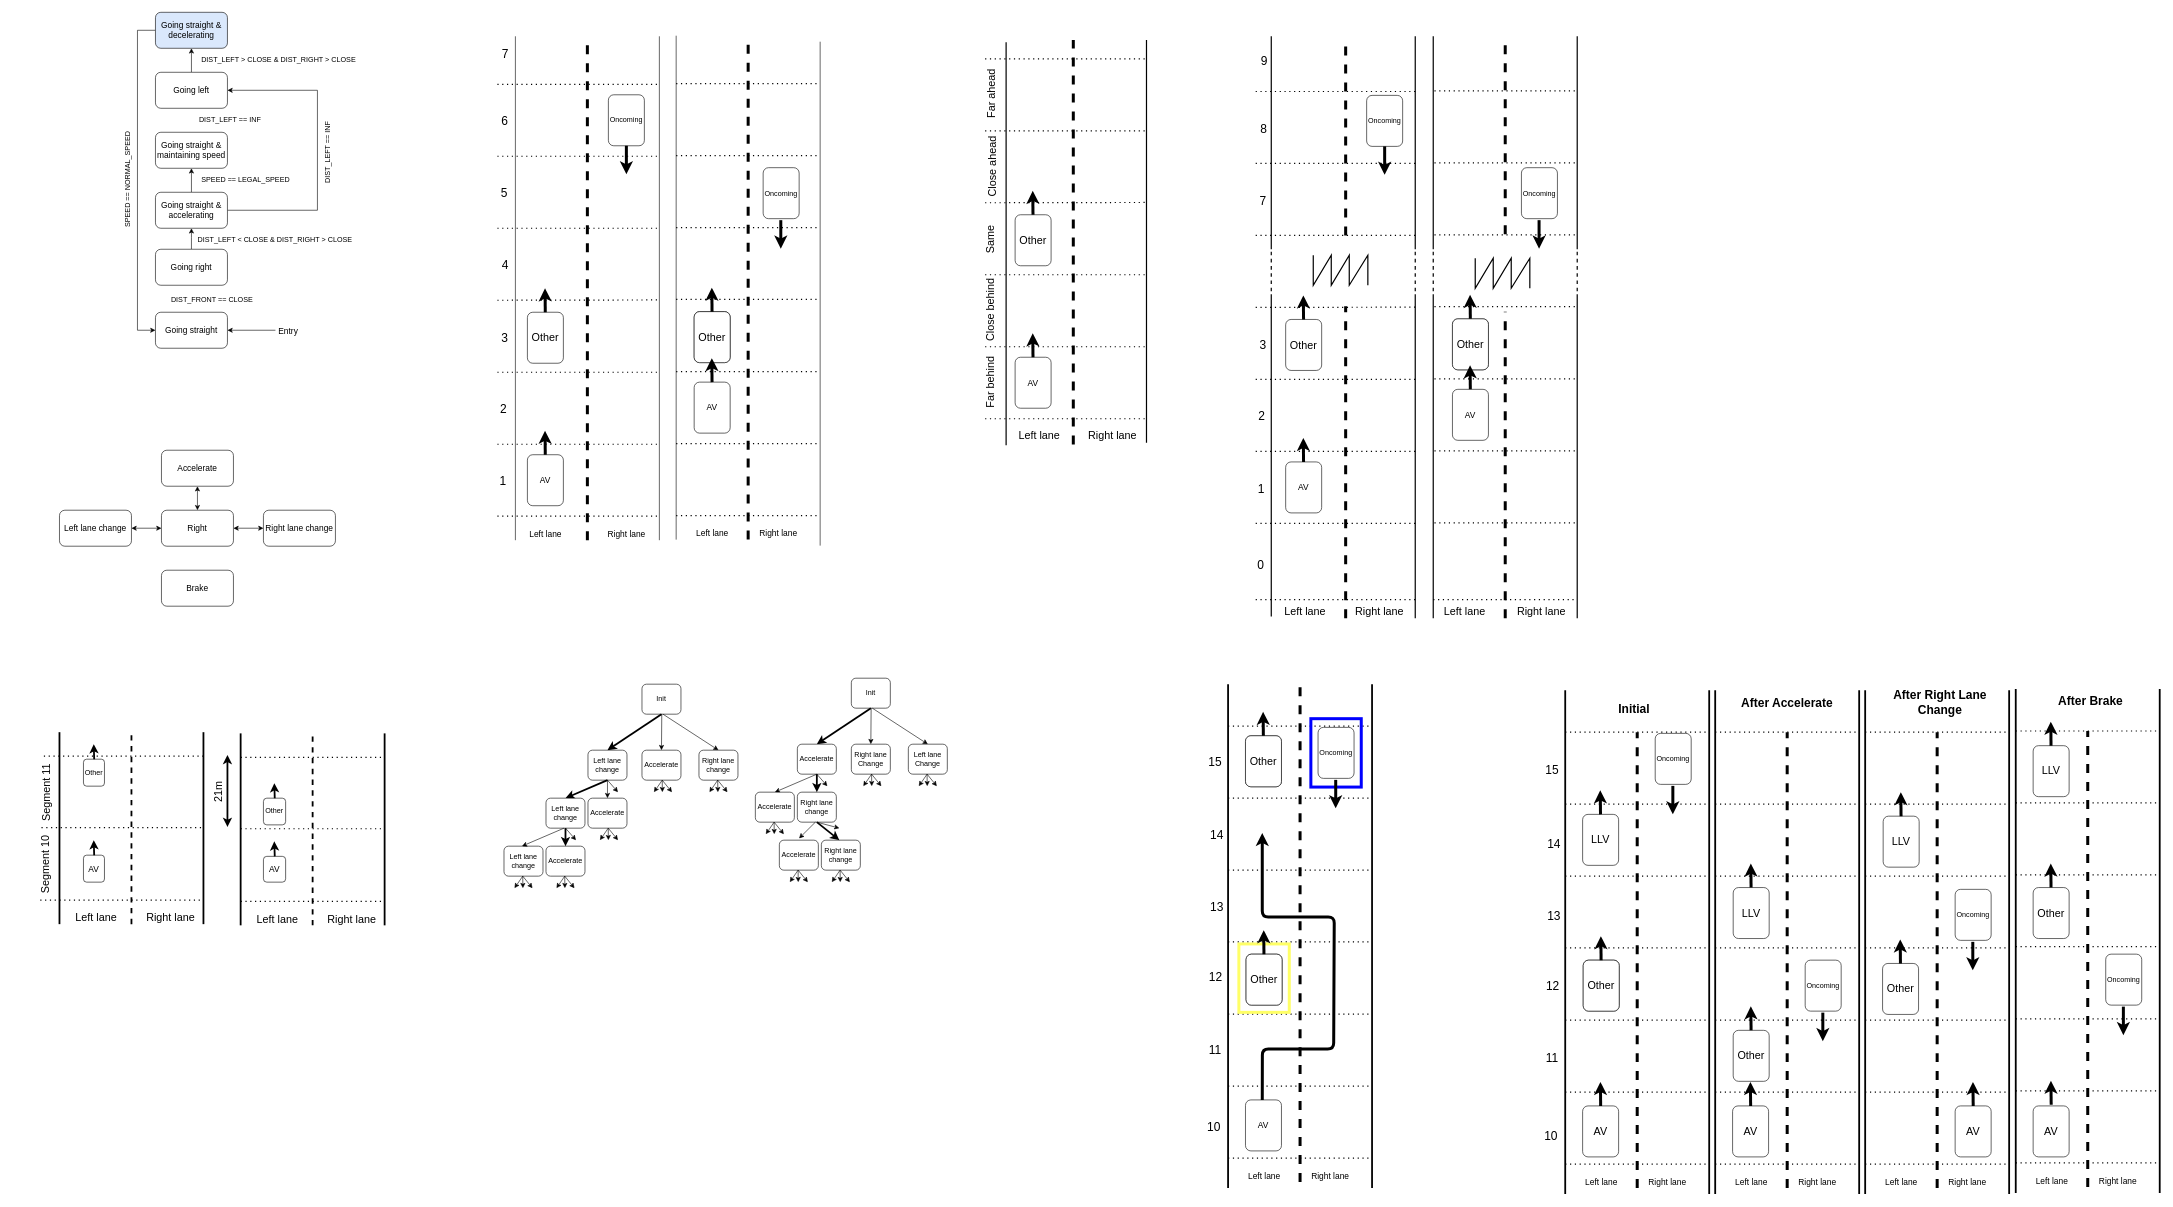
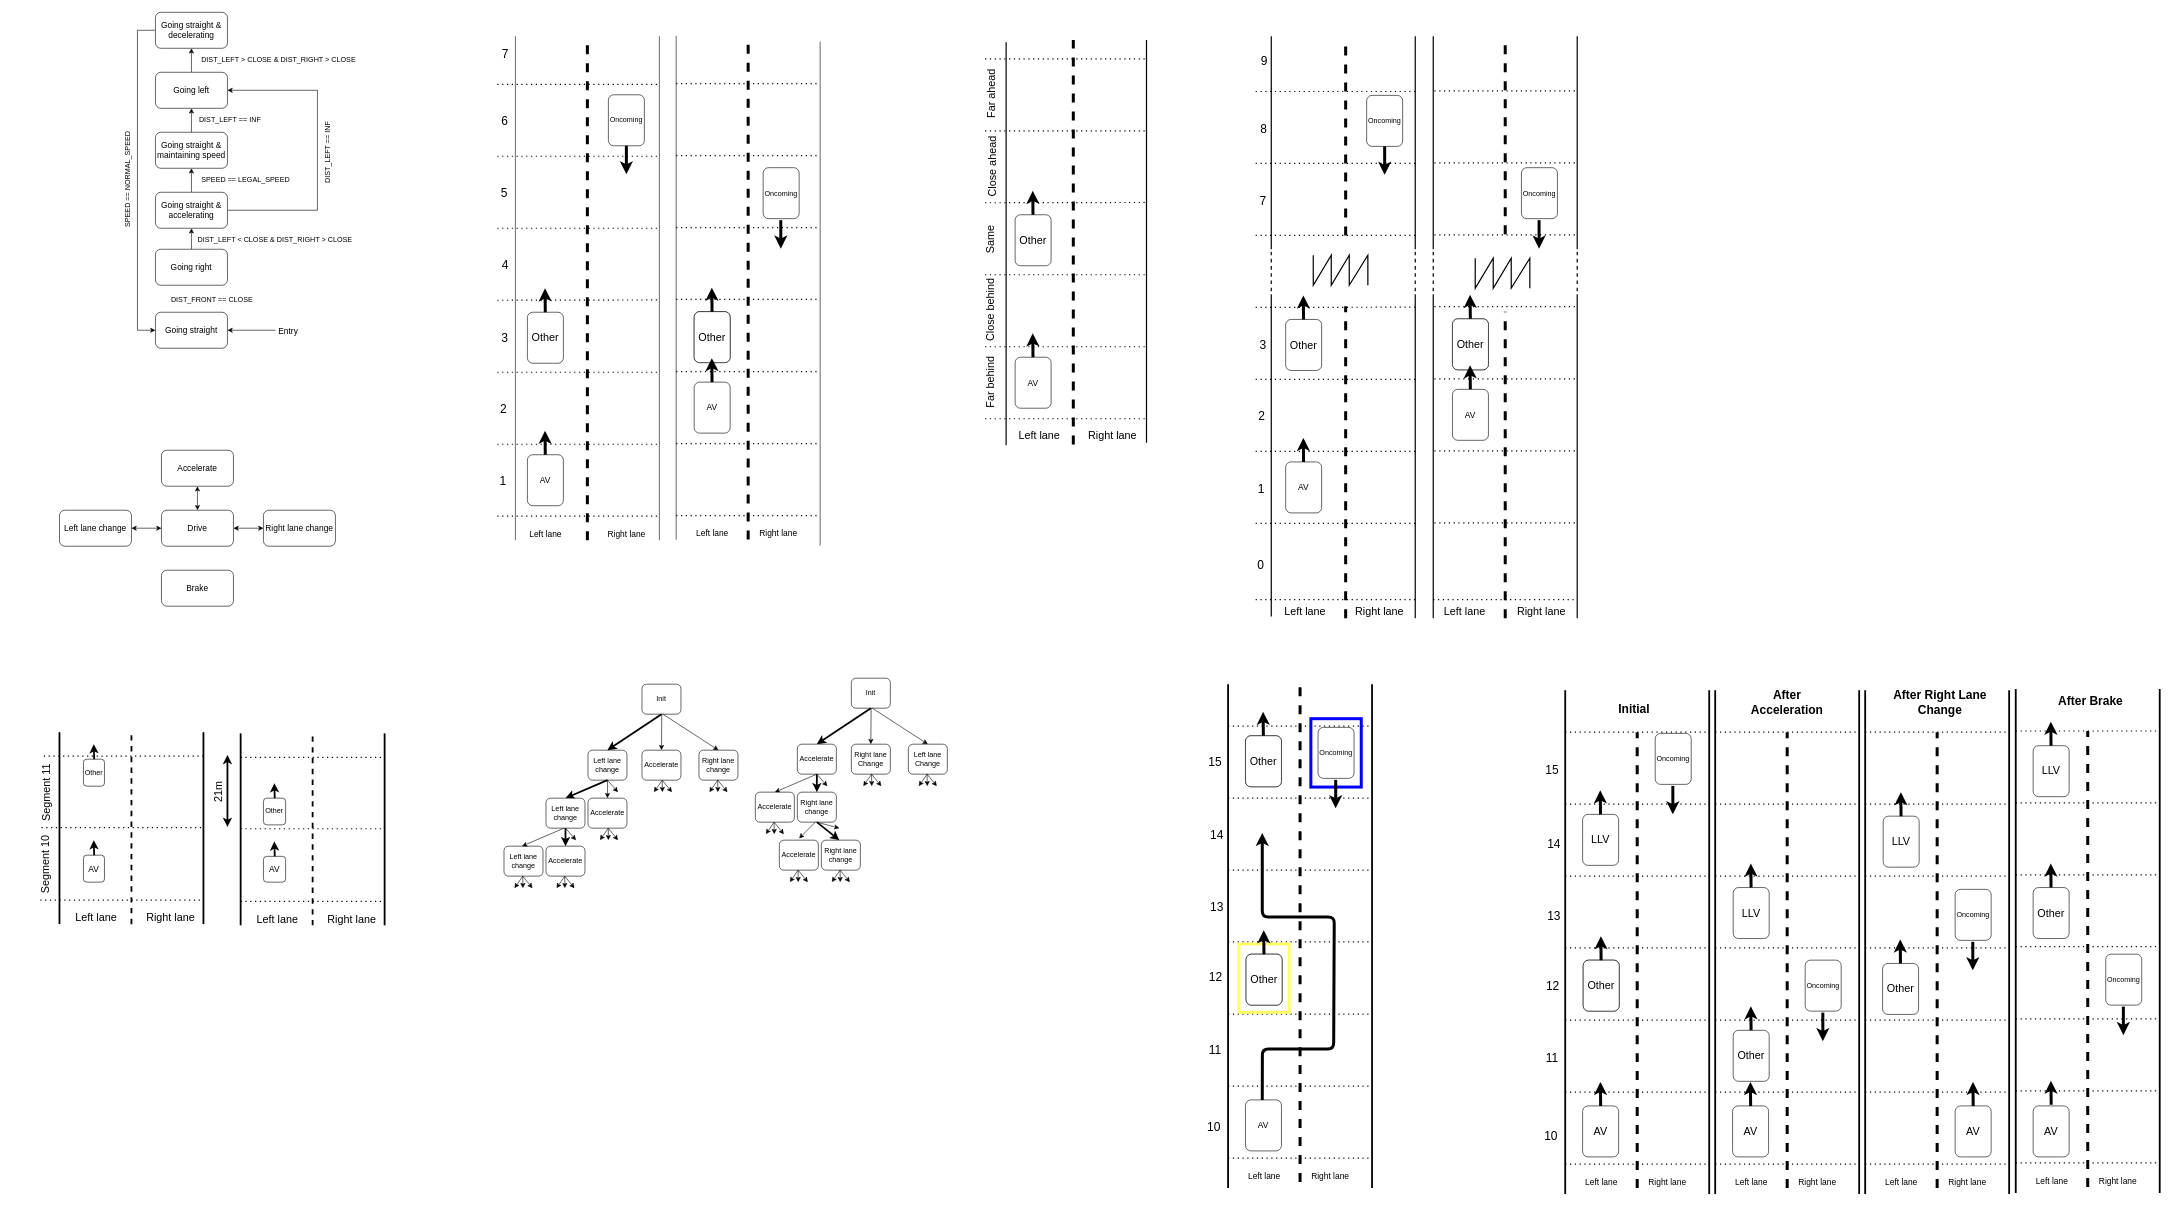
node "Going straight & decelerating": fillcolor #dae8fc -> #ffffff
edge "Going straight & maintaining speed" -> "Going left": added
node "Right": label "Right" -> "Drive"
node "After Accelerate": label "After Accelerate" -> "After Acceleration"
